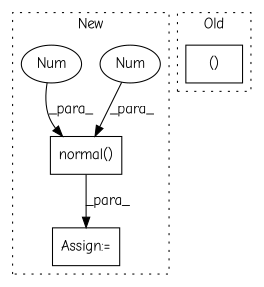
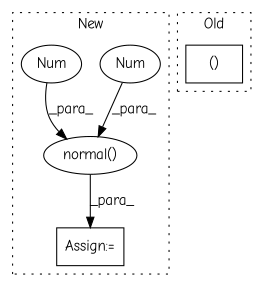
node "normal()": shape box -> ellipse
